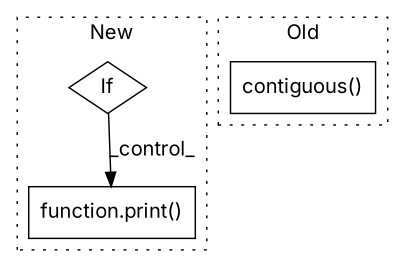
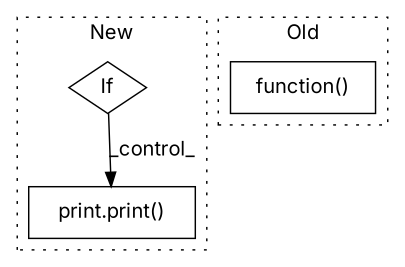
node "contiguous()": label "contiguous()" -> "function()"
node "function.print()": label "function.print()" -> "print.print()"
